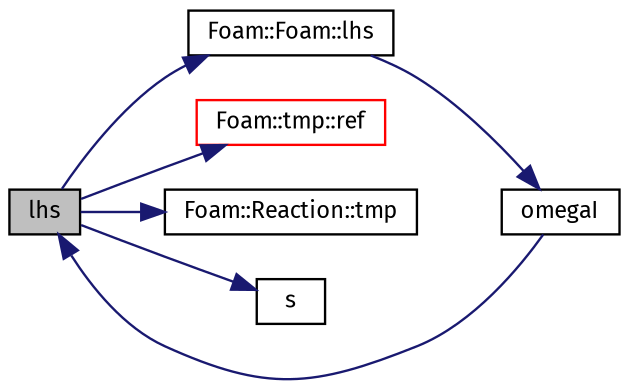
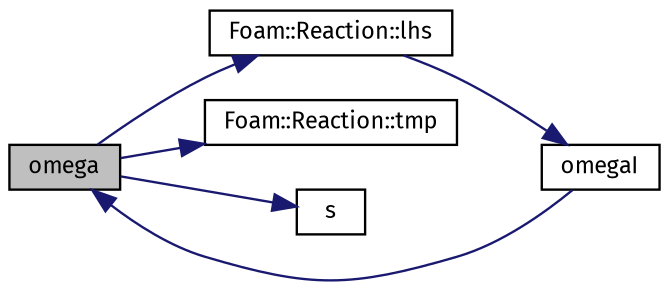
node "Foam::Foam::lhs": label "Foam::Foam::lhs" -> "Foam::Reaction::lhs"
node "Foam::tmp::ref": removed
node "lhs": label "lhs" -> "omega"
